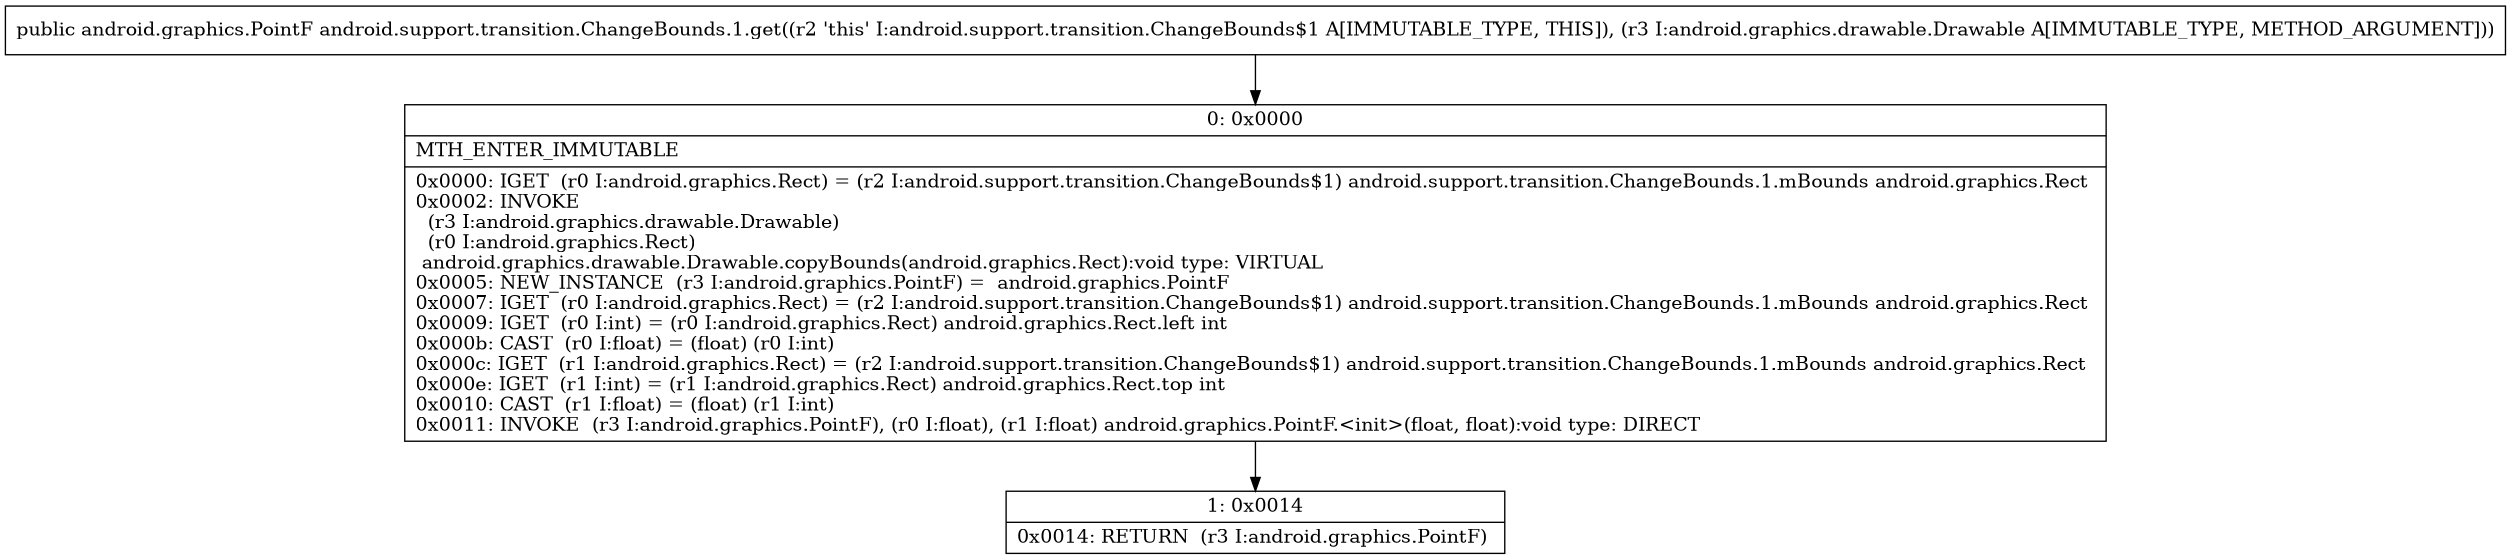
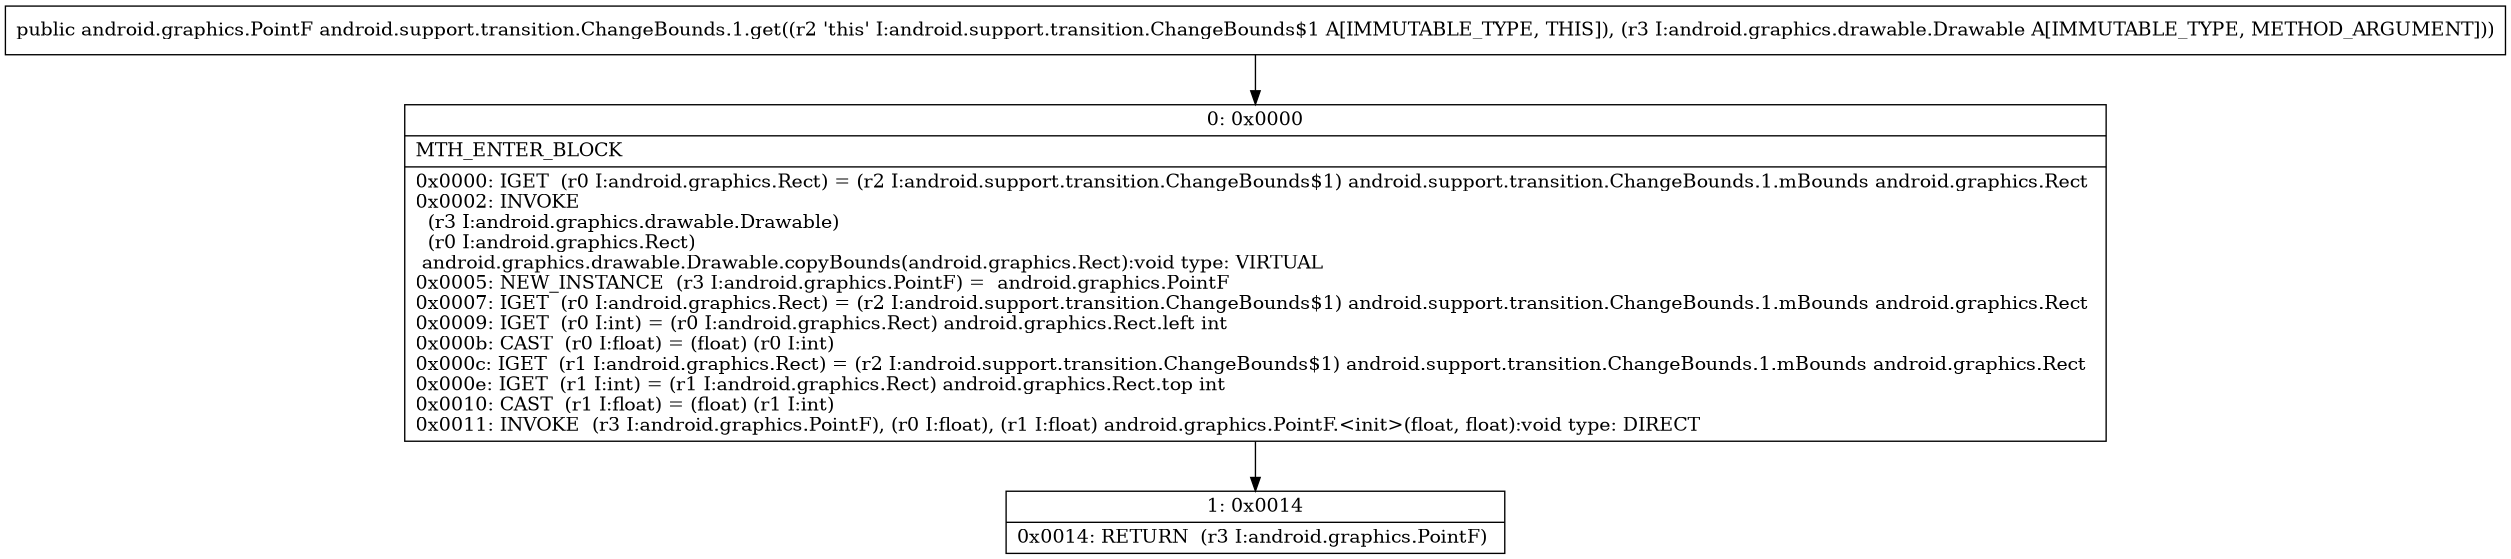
node "0: 0x0000": text "MTH_ENTER_IMMUTABLE" -> "MTH_ENTER_BLOCK"
